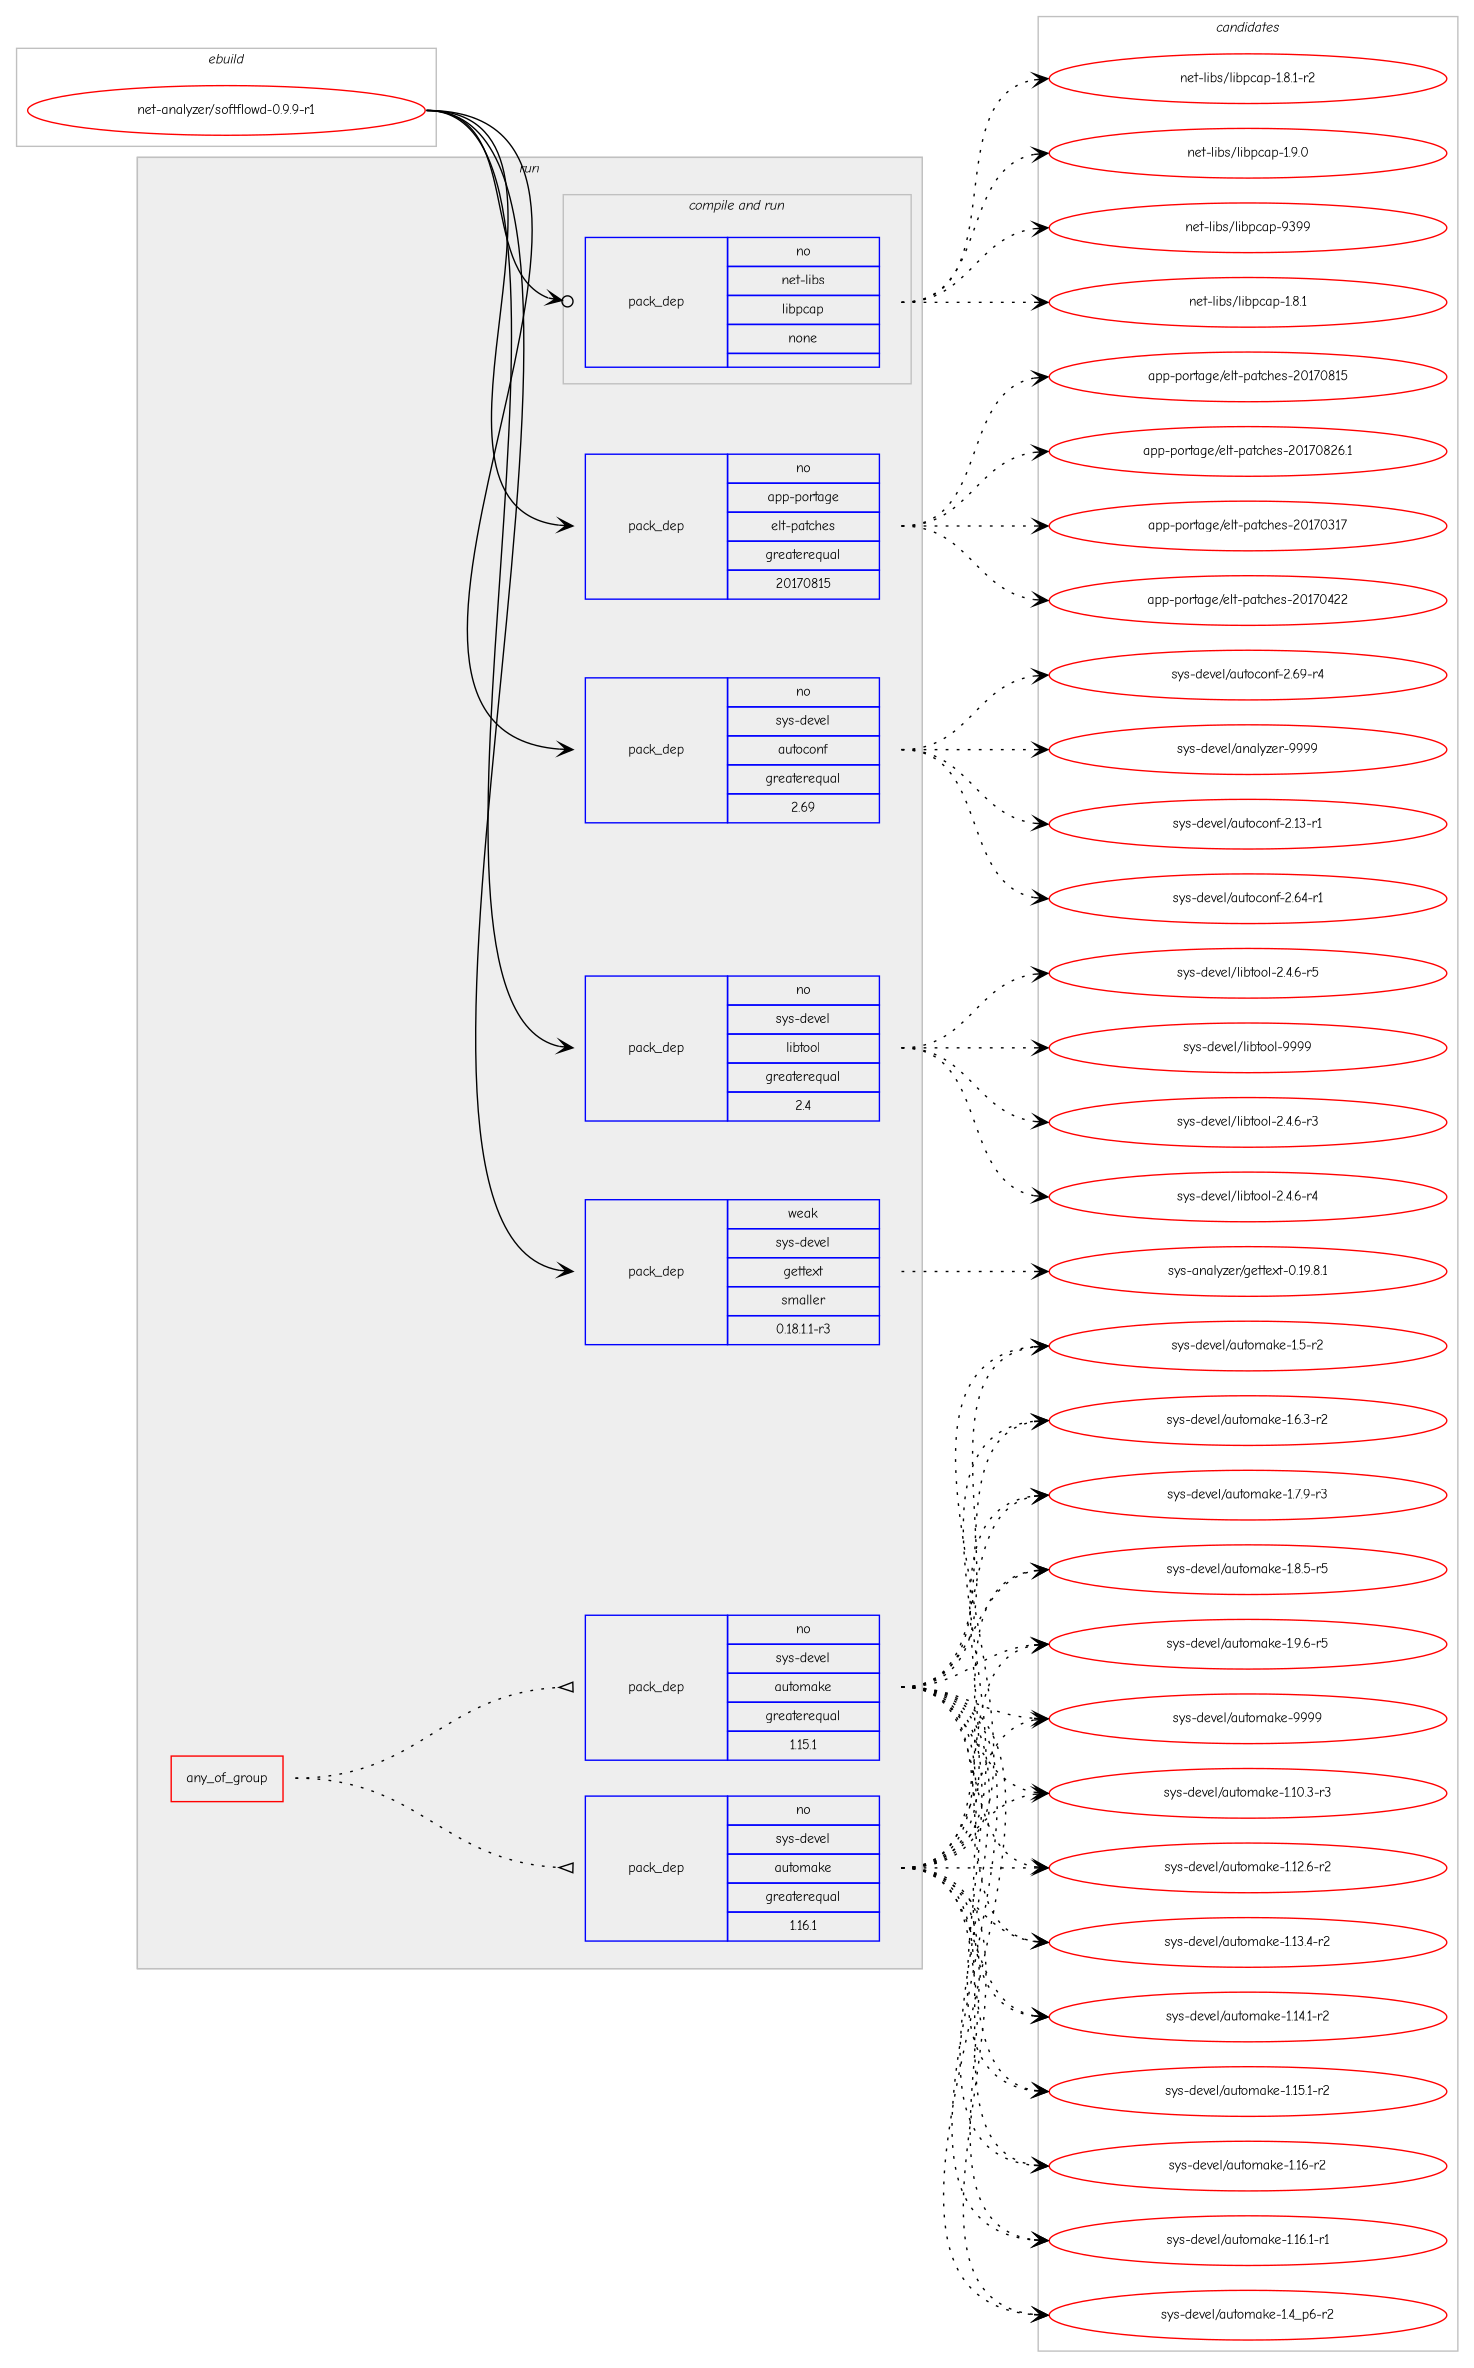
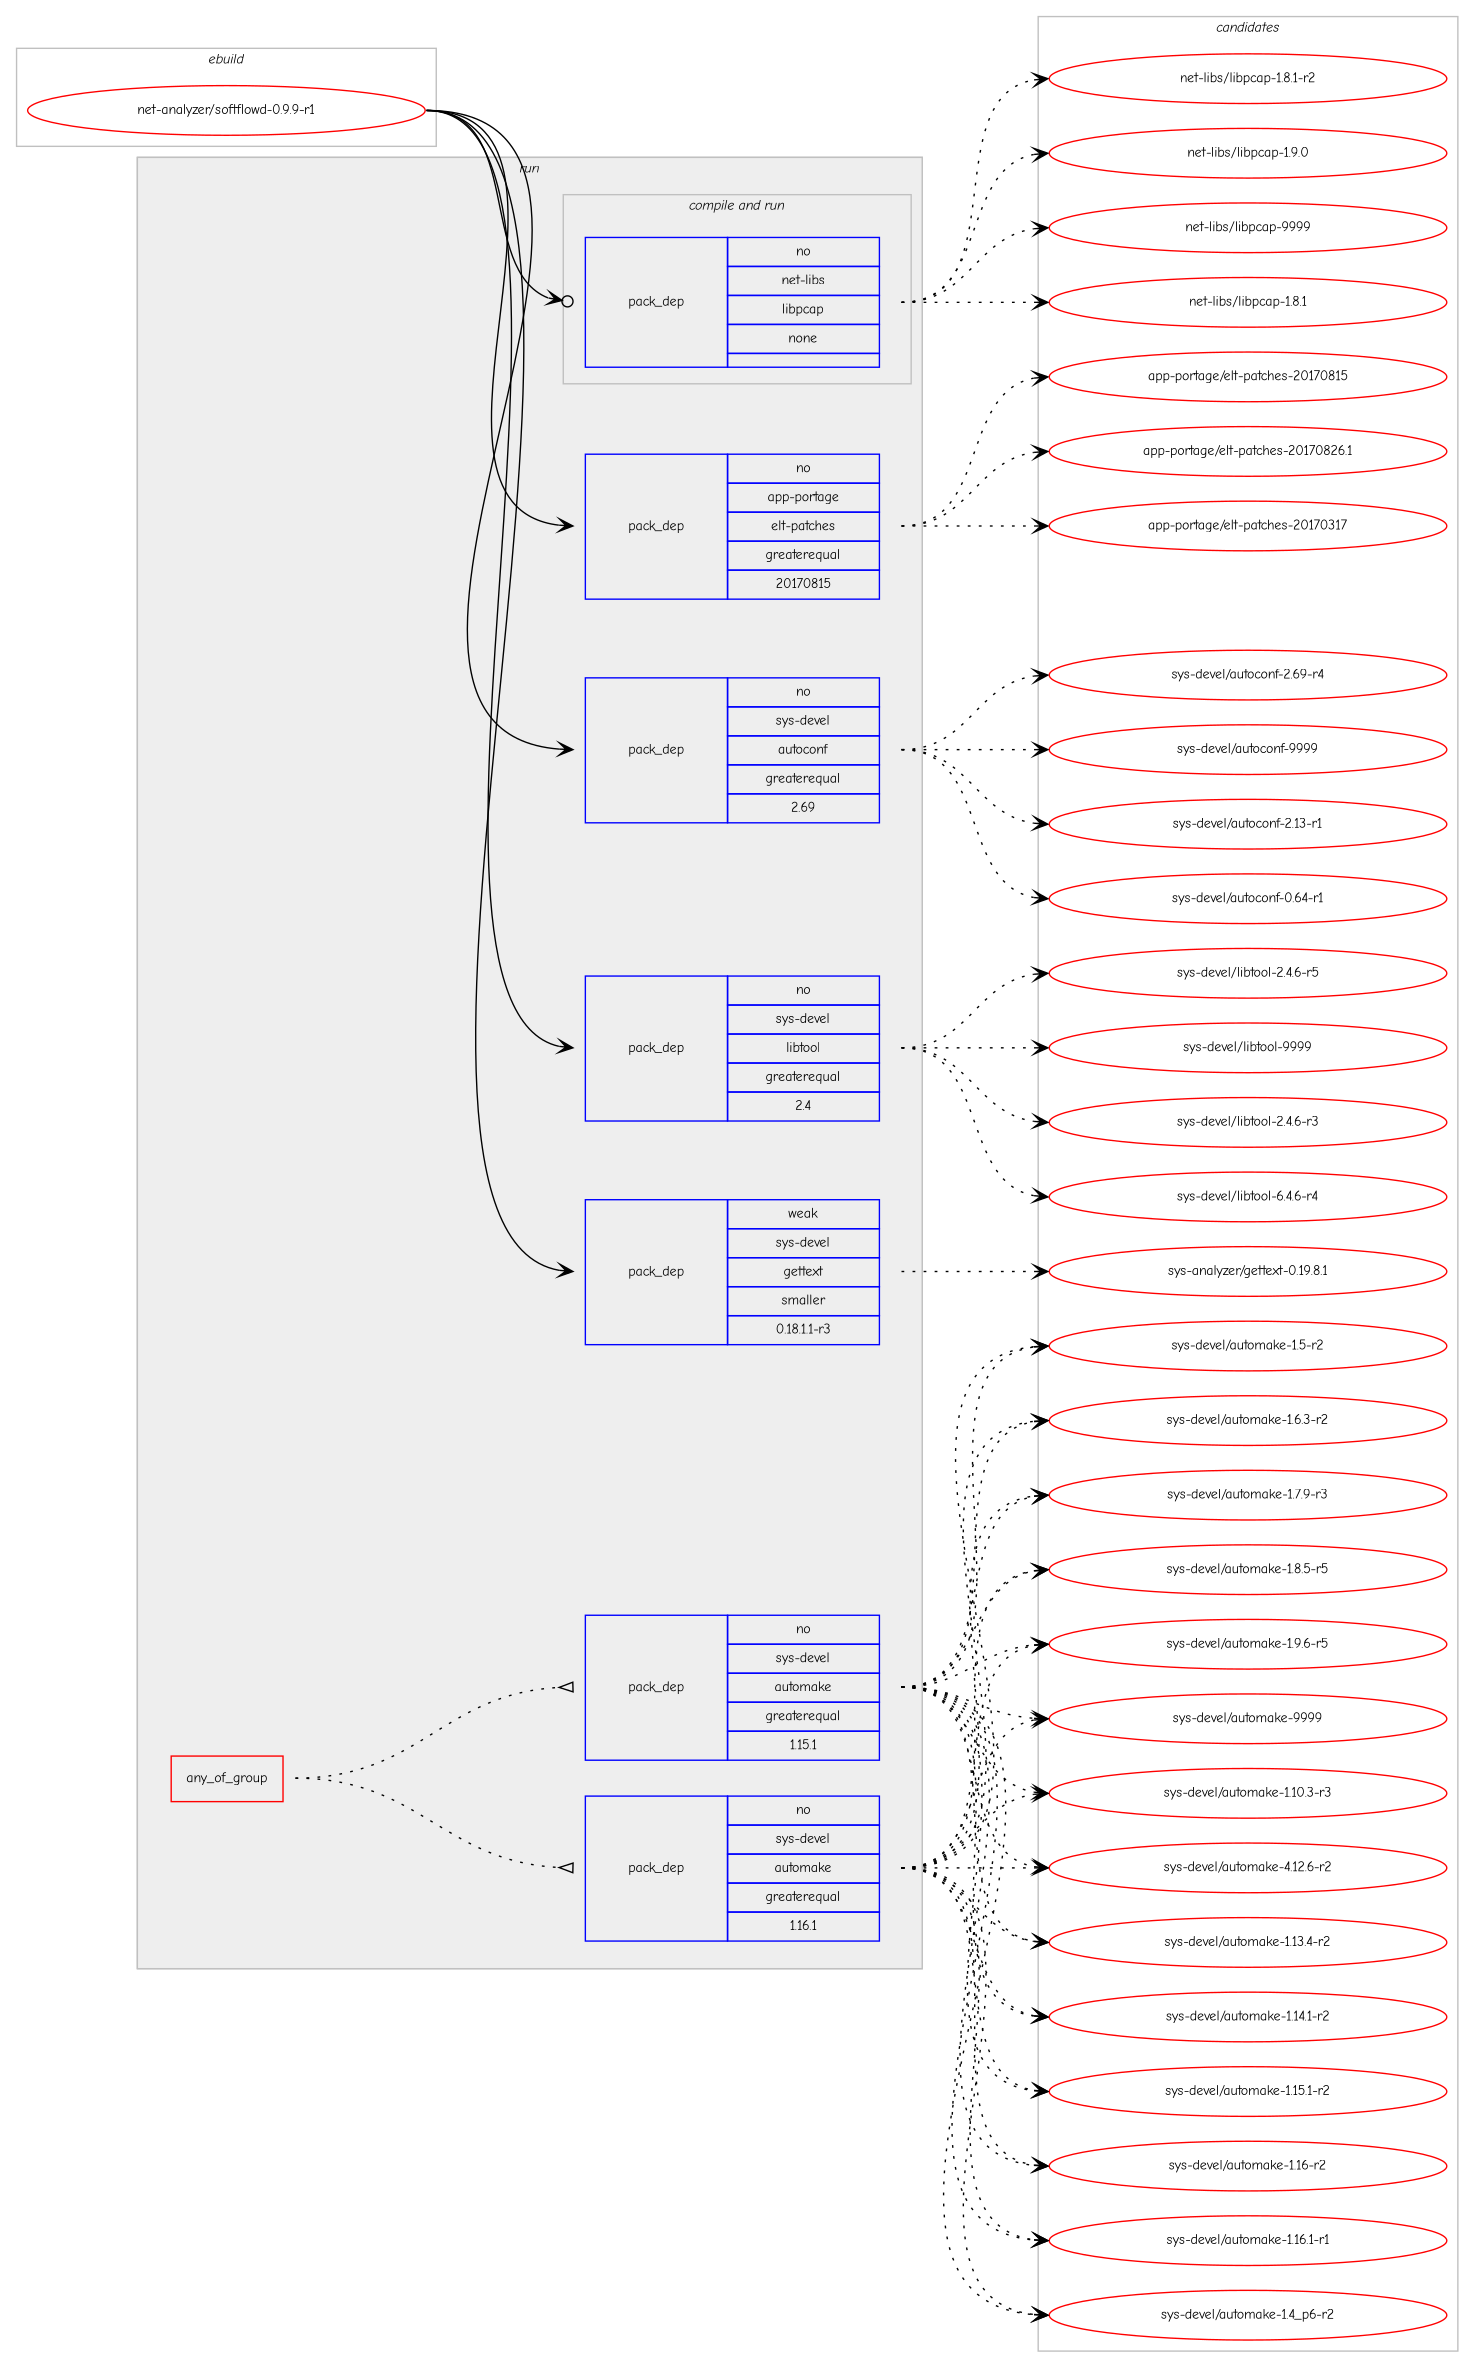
node "net-libs/libpcap-9399": label "net-libs/libpcap-9399" -> "net-libs/libpcap-9999"
node "app-portage/elt-patches-20170422": removed
node "sys-devel/analyzer-9999": label "sys-devel/analyzer-9999" -> "sys-devel/autoconf-9999"
node "sys-devel/autoconf-2.64-r1": label "sys-devel/autoconf-2.64-r1" -> "sys-devel/autoconf-0.64-r1"
node "sys-devel/libtool-2.4.6-r4": label "sys-devel/libtool-2.4.6-r4" -> "sys-devel/libtool-6.4.6-r4"
node "sys-devel/automake-1.12.6-r2": label "sys-devel/automake-1.12.6-r2" -> "sys-devel/automake-4.12.6-r2"
